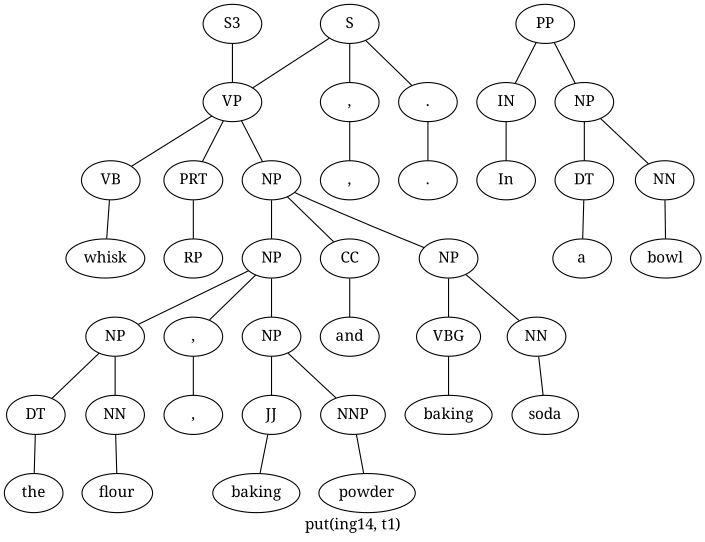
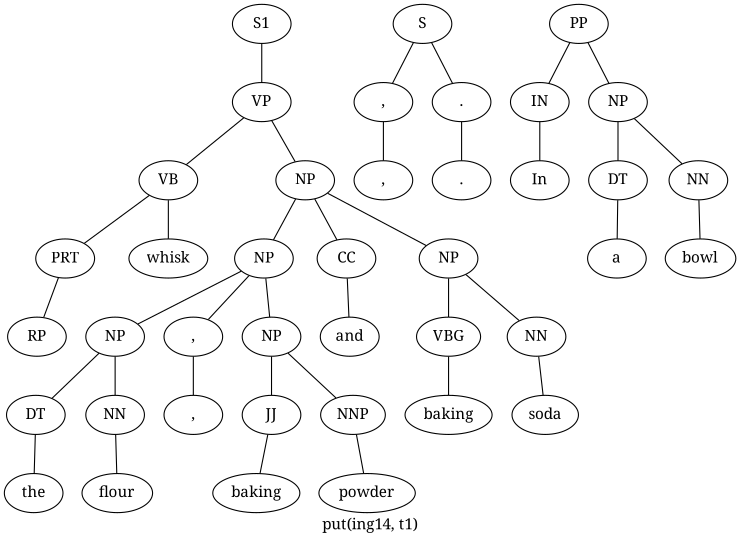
node "S3": label "S3" -> "S1"
edge "S" -- "VP": removed
edge "VP" -- "PRT": now "VB" -- "PRT"
